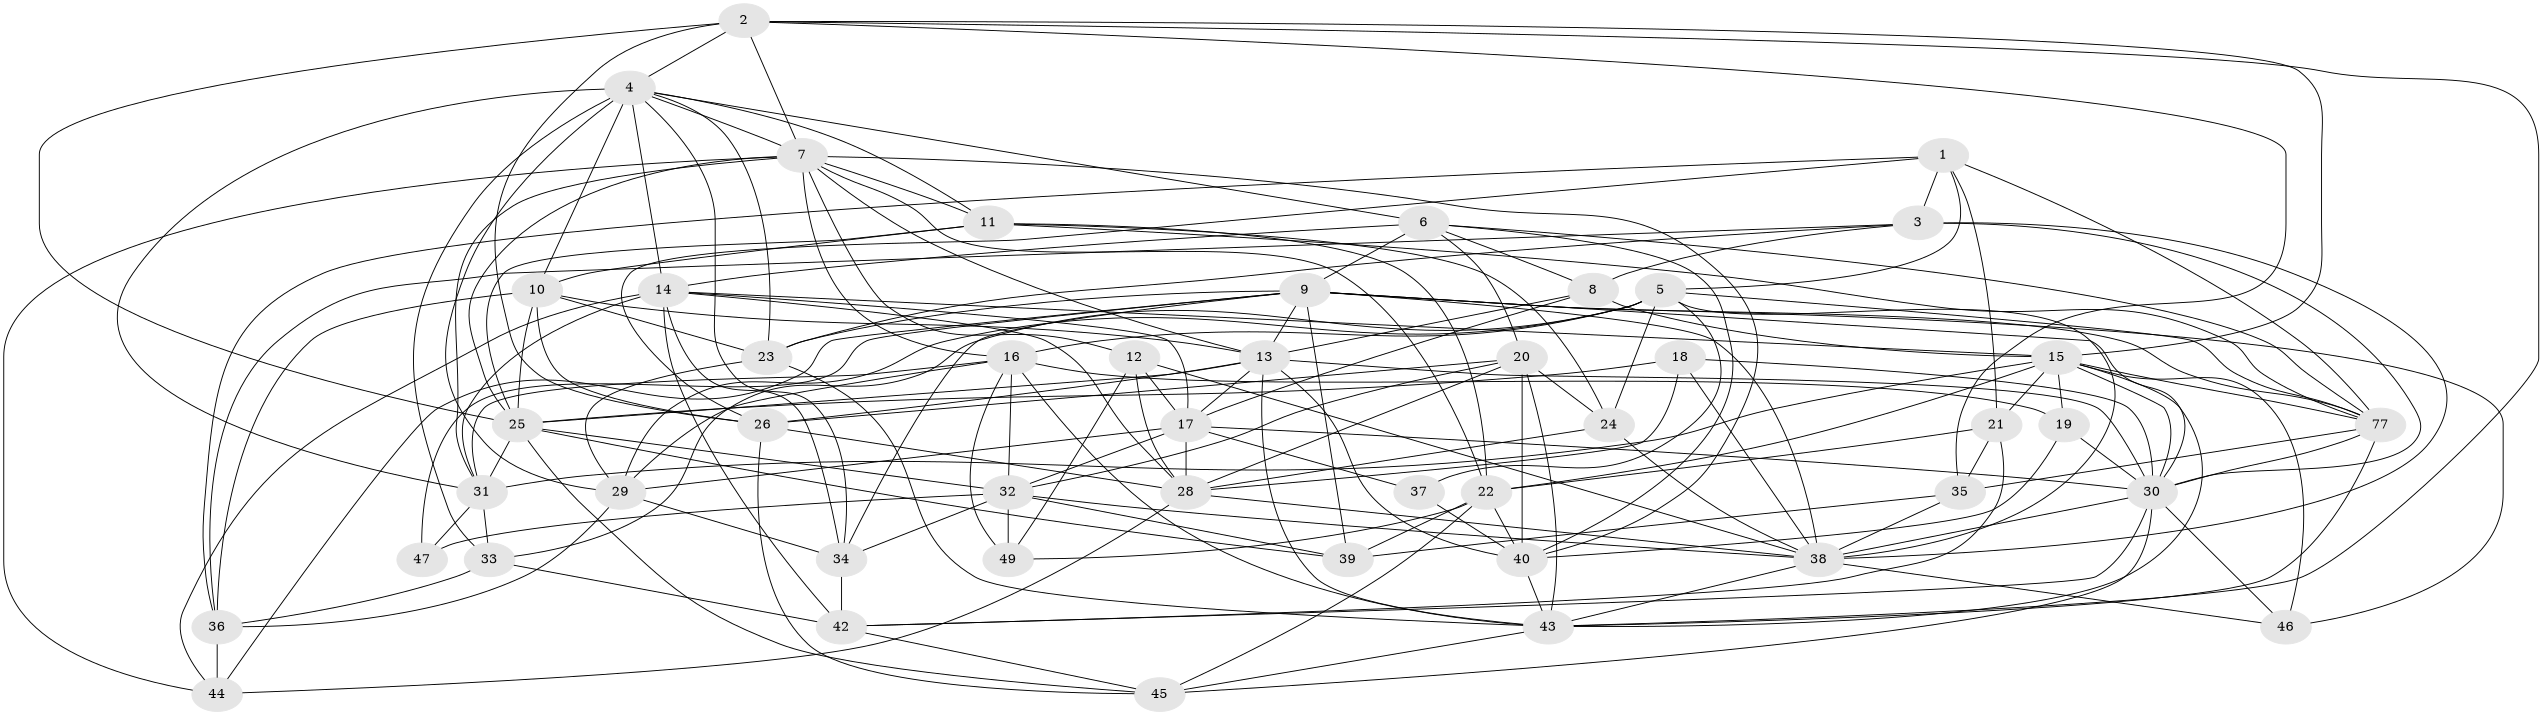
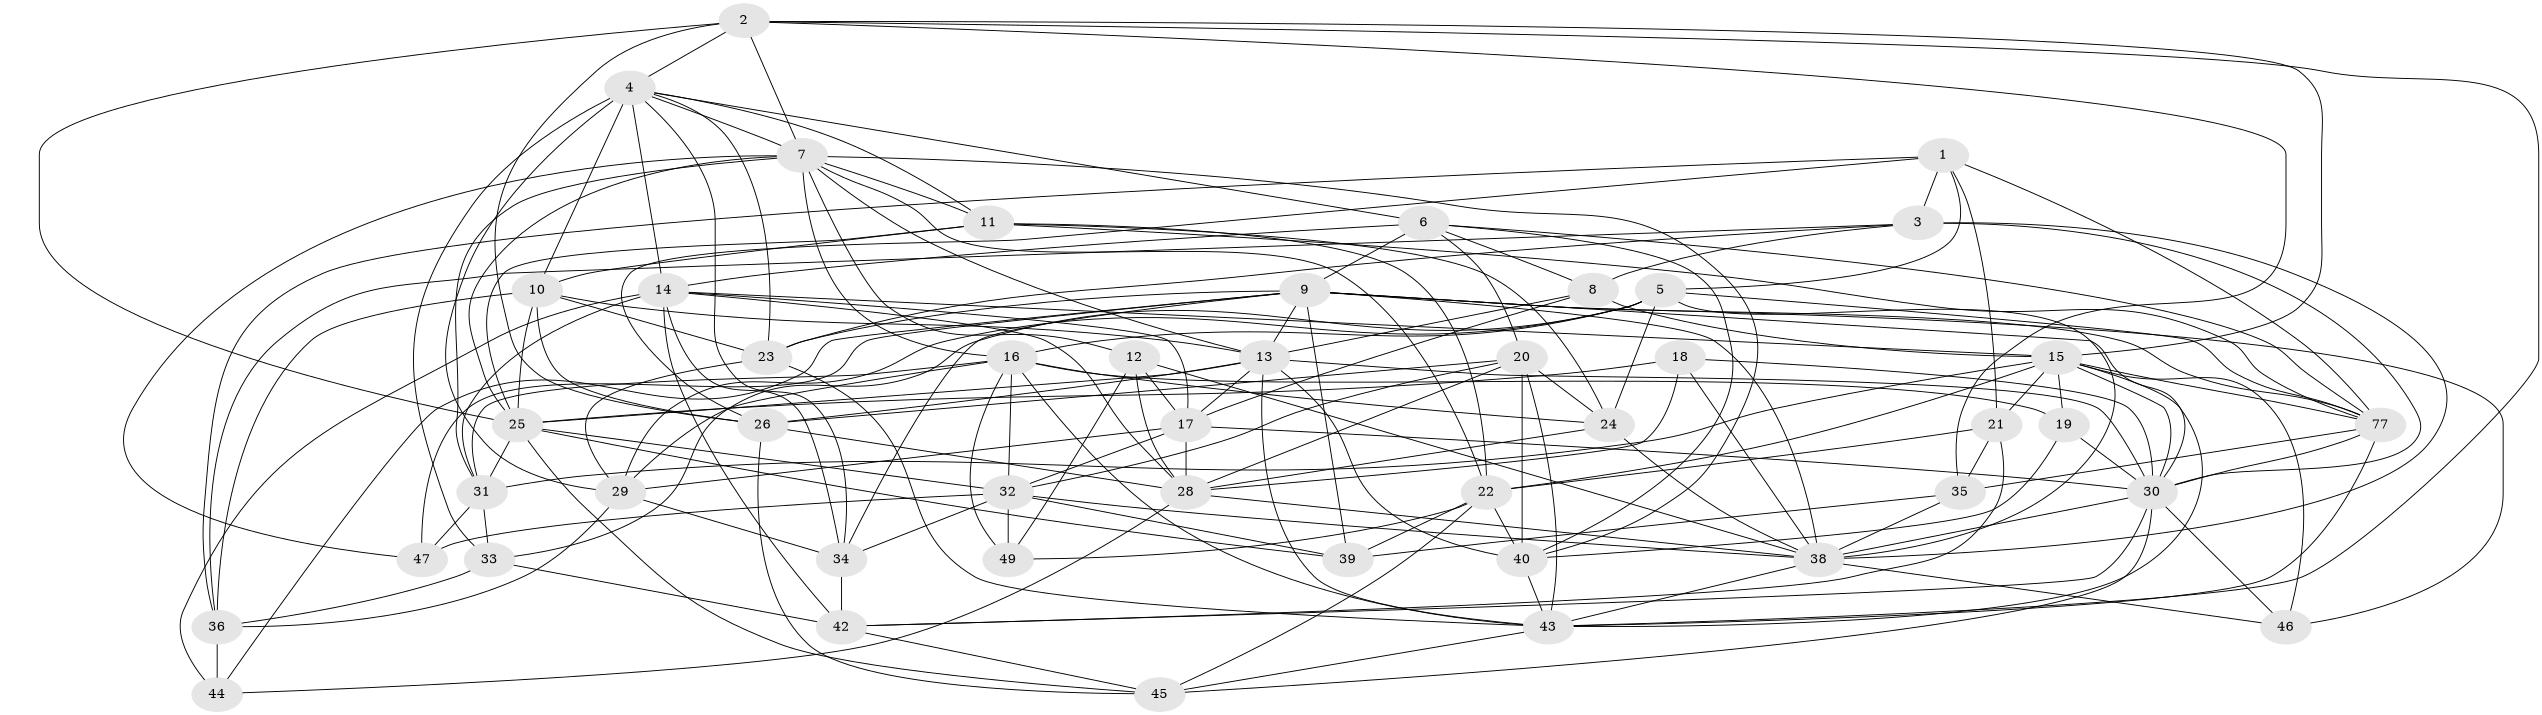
edge "4" -- "31": removed
edge "7" -- "44": now "7" -- "47"
edge "16" -- "24": added
node "37": removed
